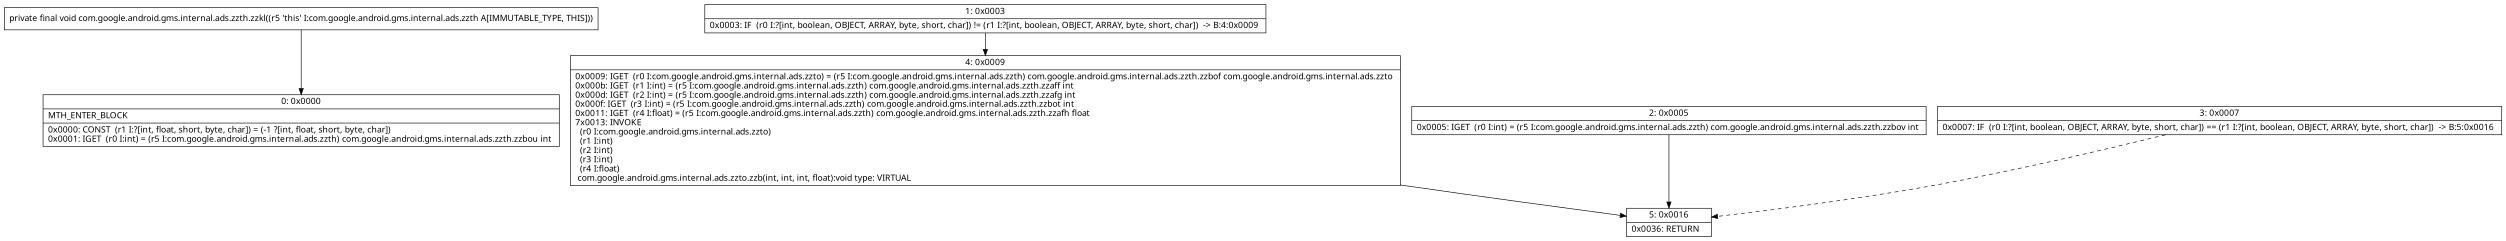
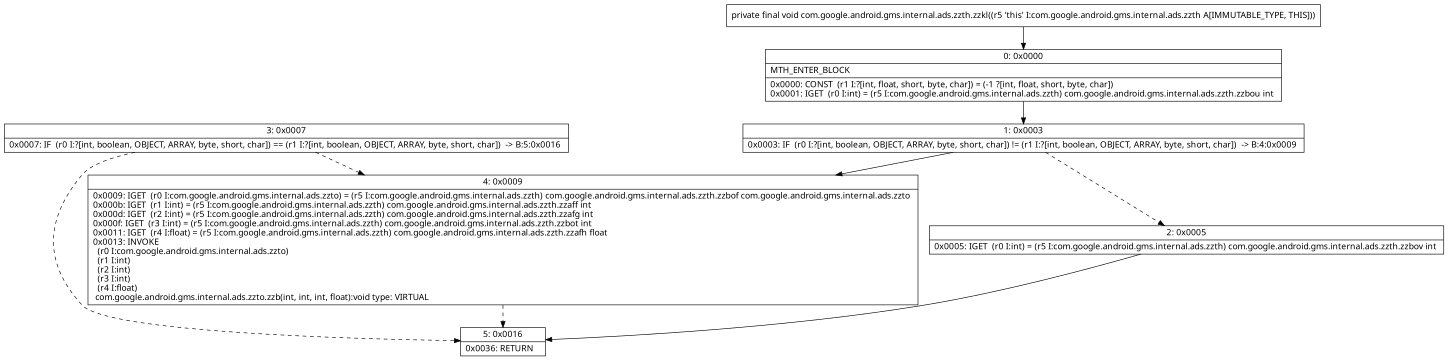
edge "0: 0x0000" -> "1: 0x0003": added
node "4: 0x0009": text "7x0013: INVOKE" -> "0x0013: INVOKE"
edge "3: 0x0007" -> "4: 0x0009": added
edge "1: 0x0003" -> "2: 0x0005": added
edge "4: 0x0009" -> "5: 0x0016": style solid -> dashed
